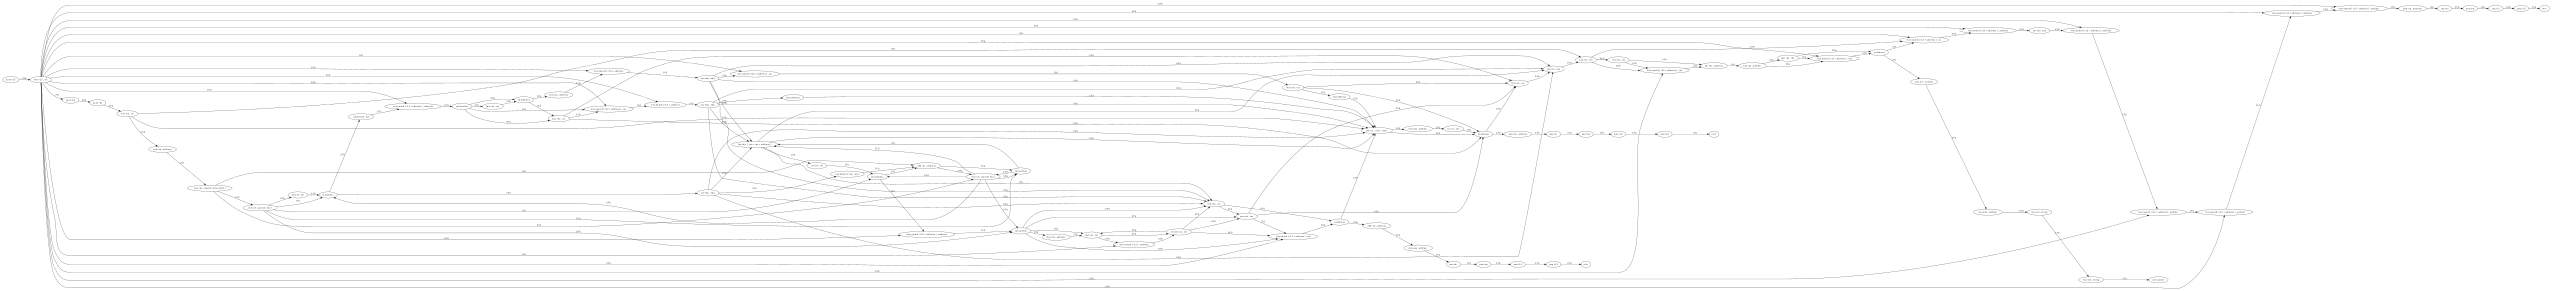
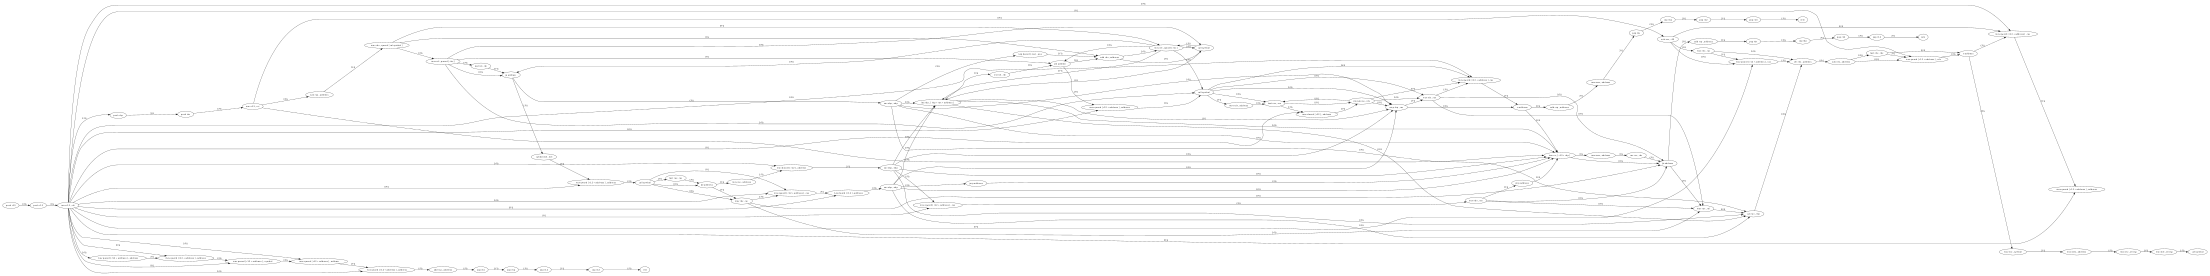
node "xor eax , eax": removed
edge "sub rax , rbp" -> "sub rax , r13": now "sub rax , rbp" -> "shr rdx , address"
node "push r13": added
